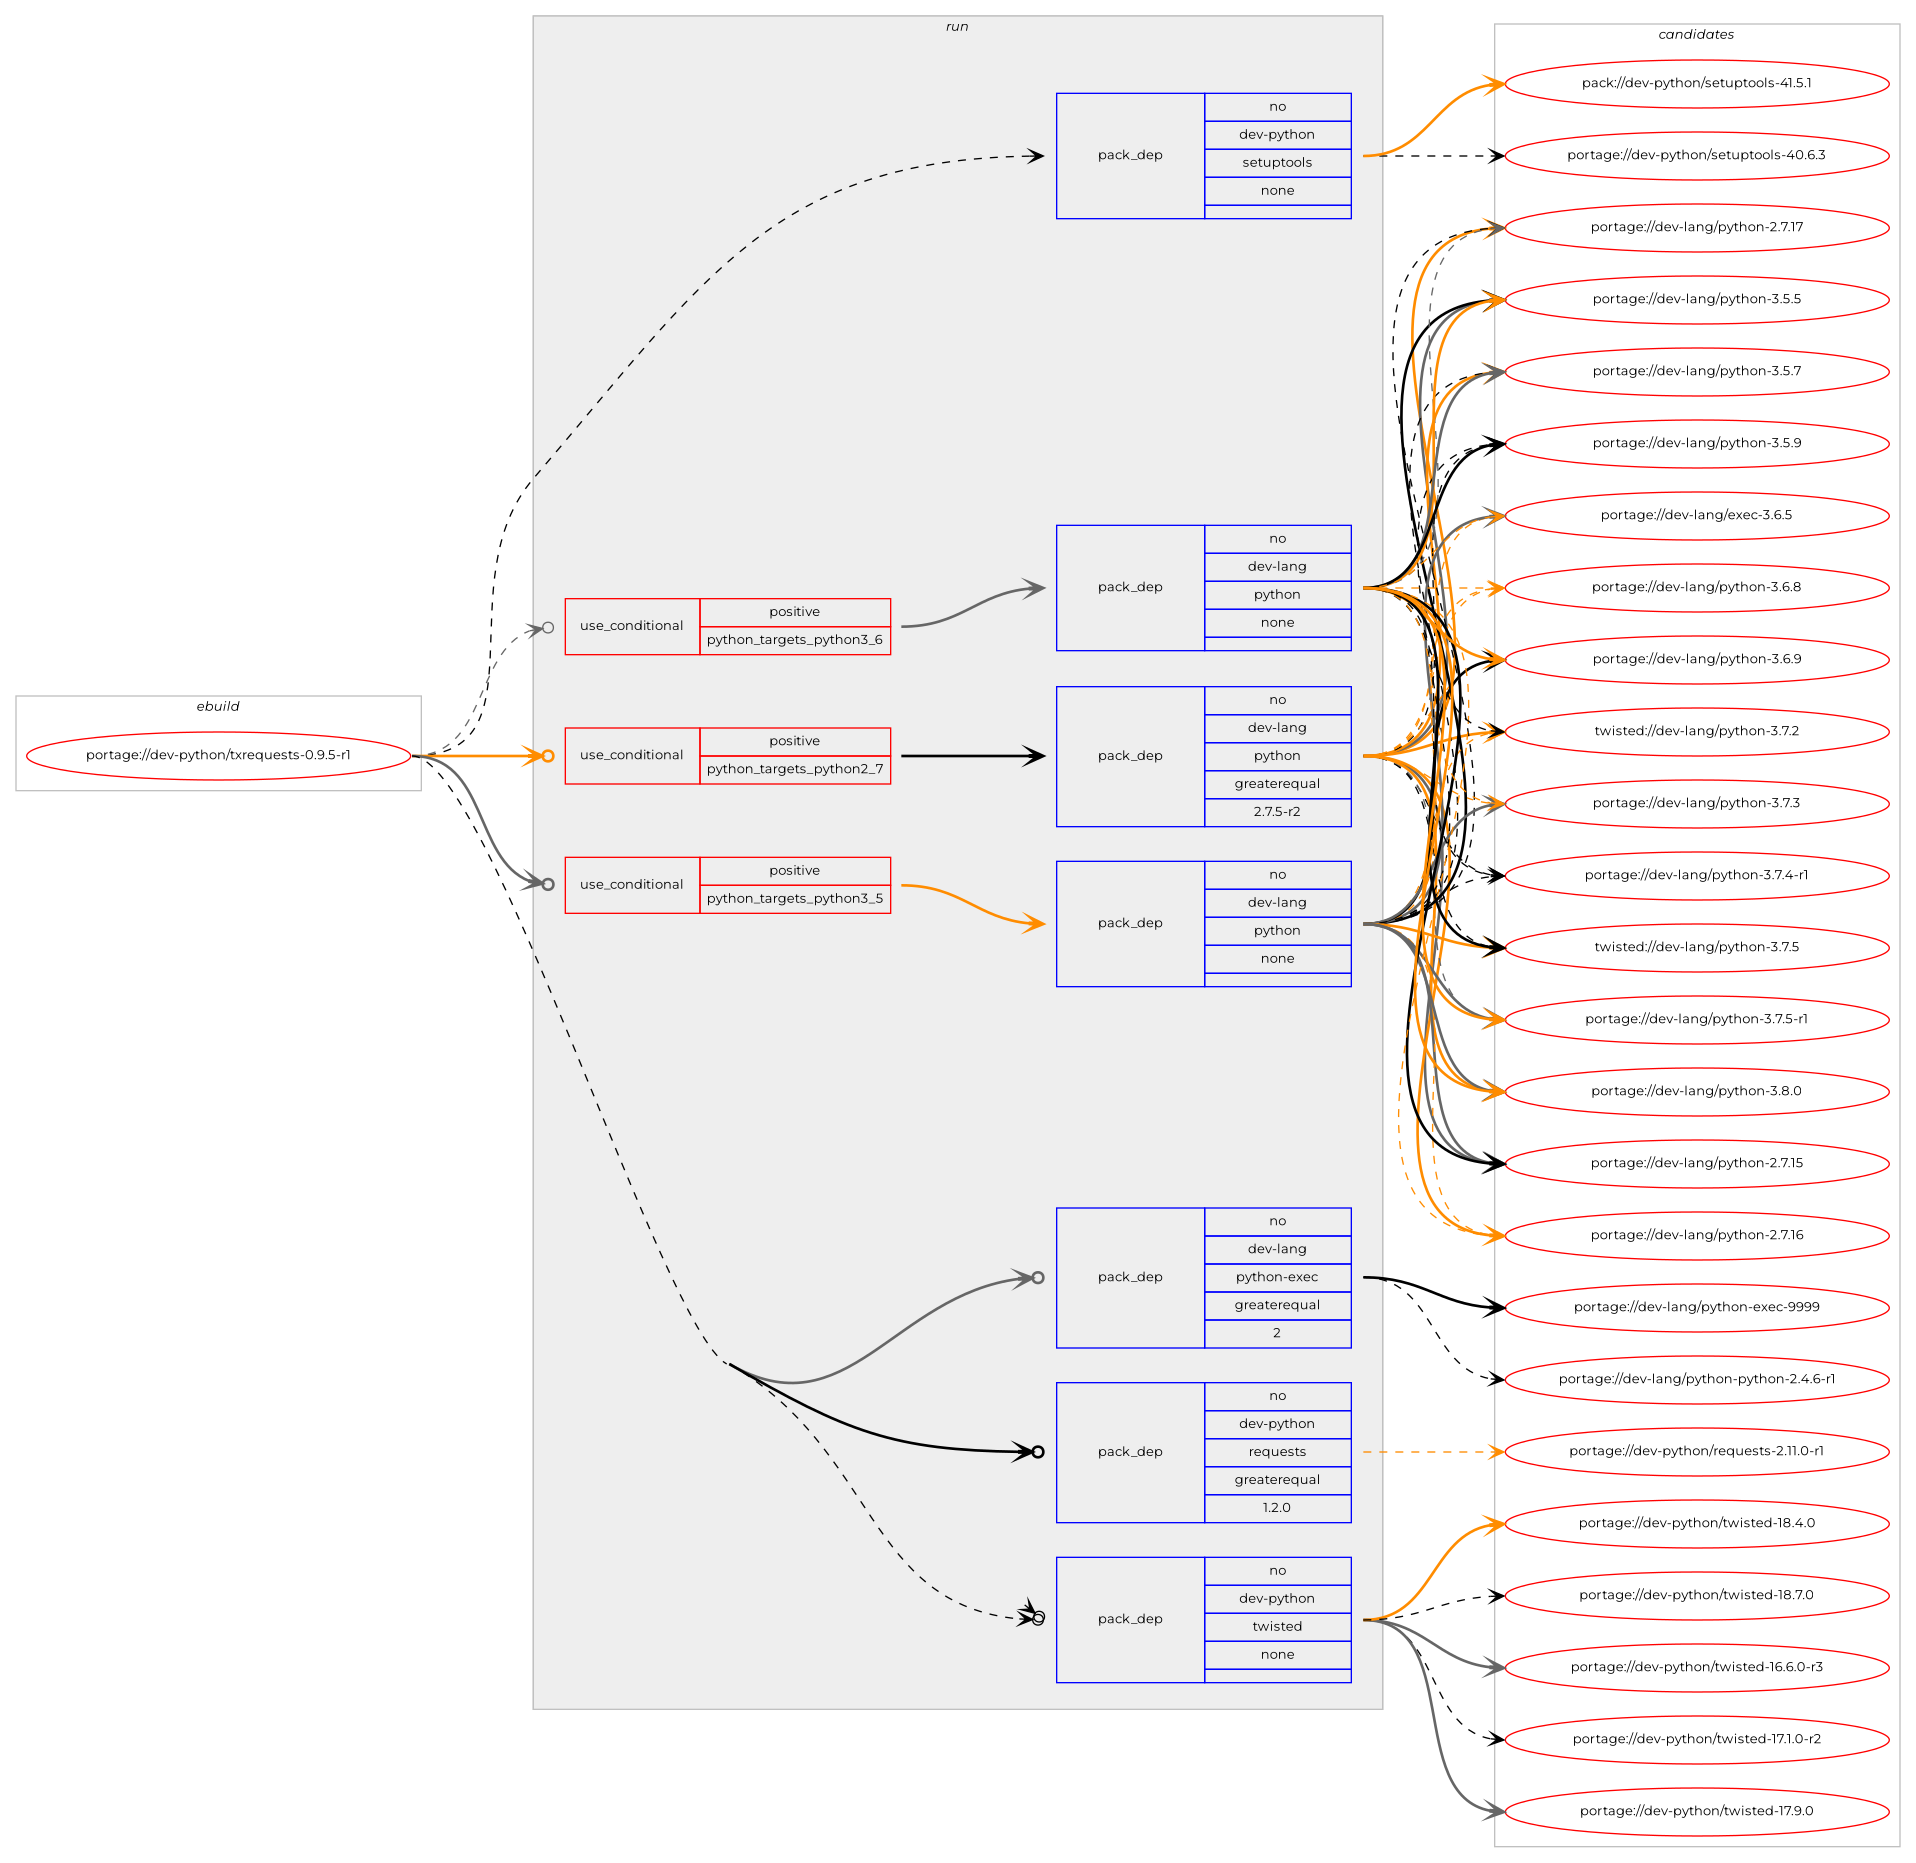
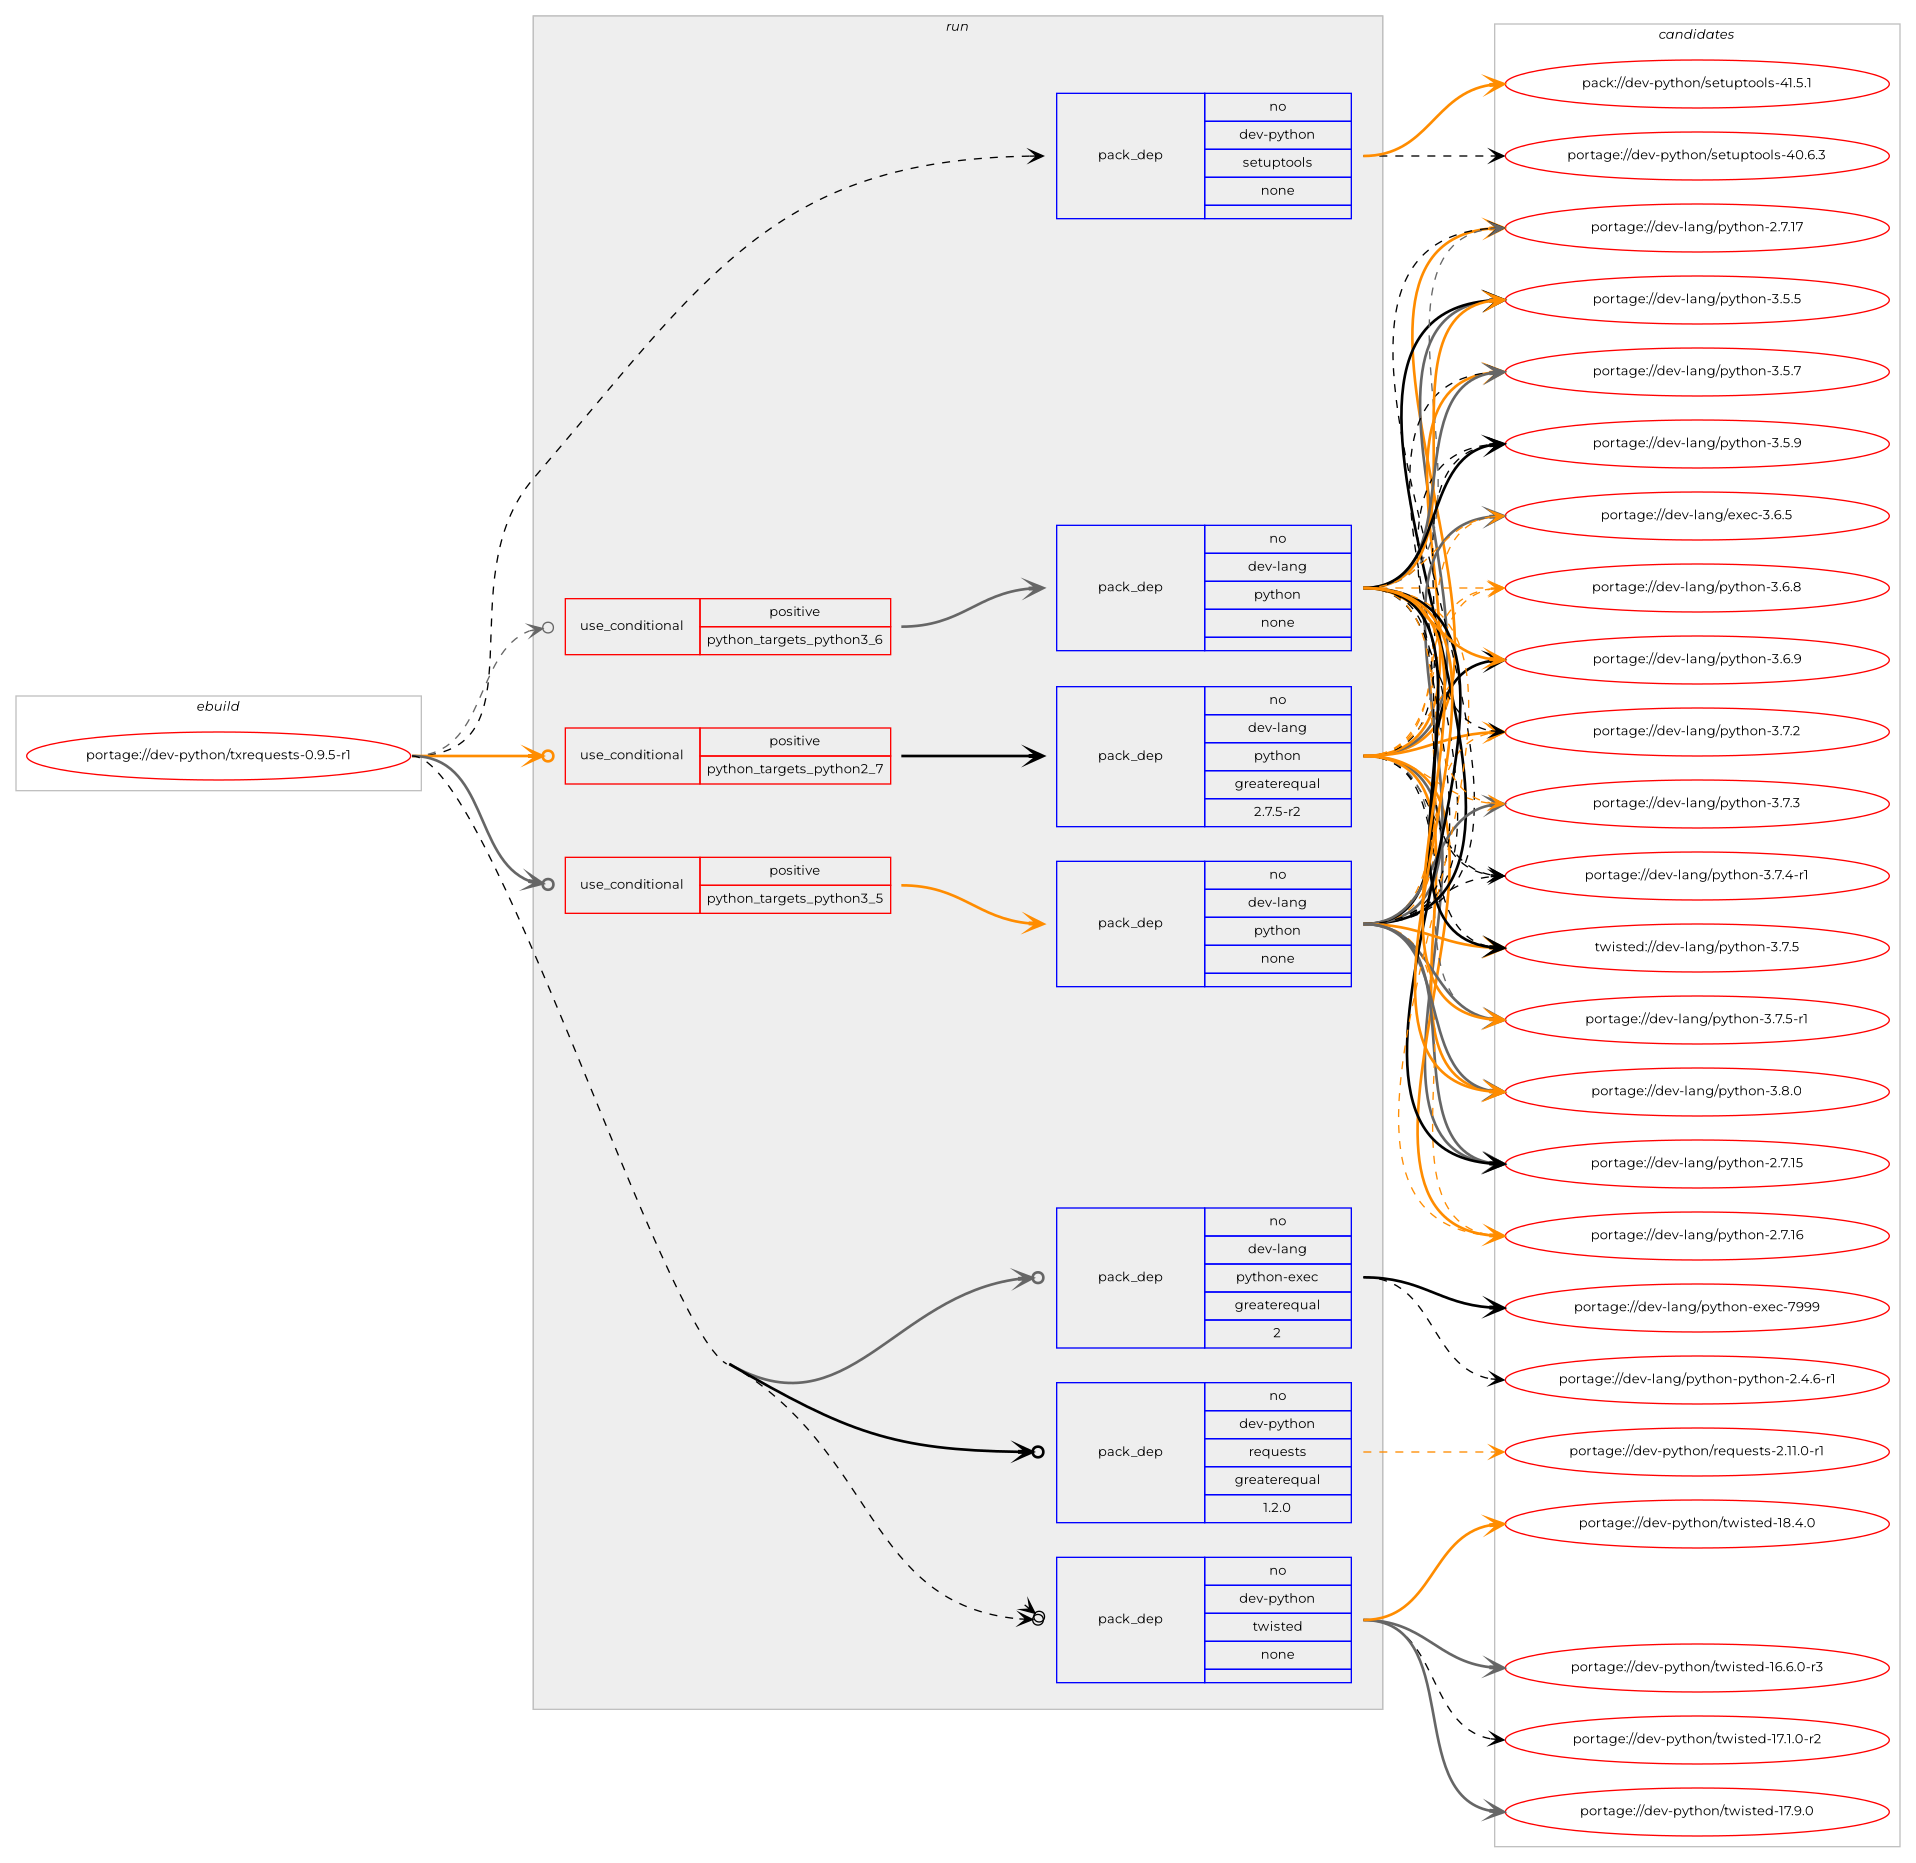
node "twisted://dev-lang/python-3.7.2": label "twisted://dev-lang/python-3.7.2" -> "portage://dev-lang/python-3.7.2"
node "portage://dev-lang/python-exec-9999": label "portage://dev-lang/python-exec-9999" -> "portage://dev-lang/python-exec-7999"
node "portage://dev-python/twisted-18.7.0": removed
